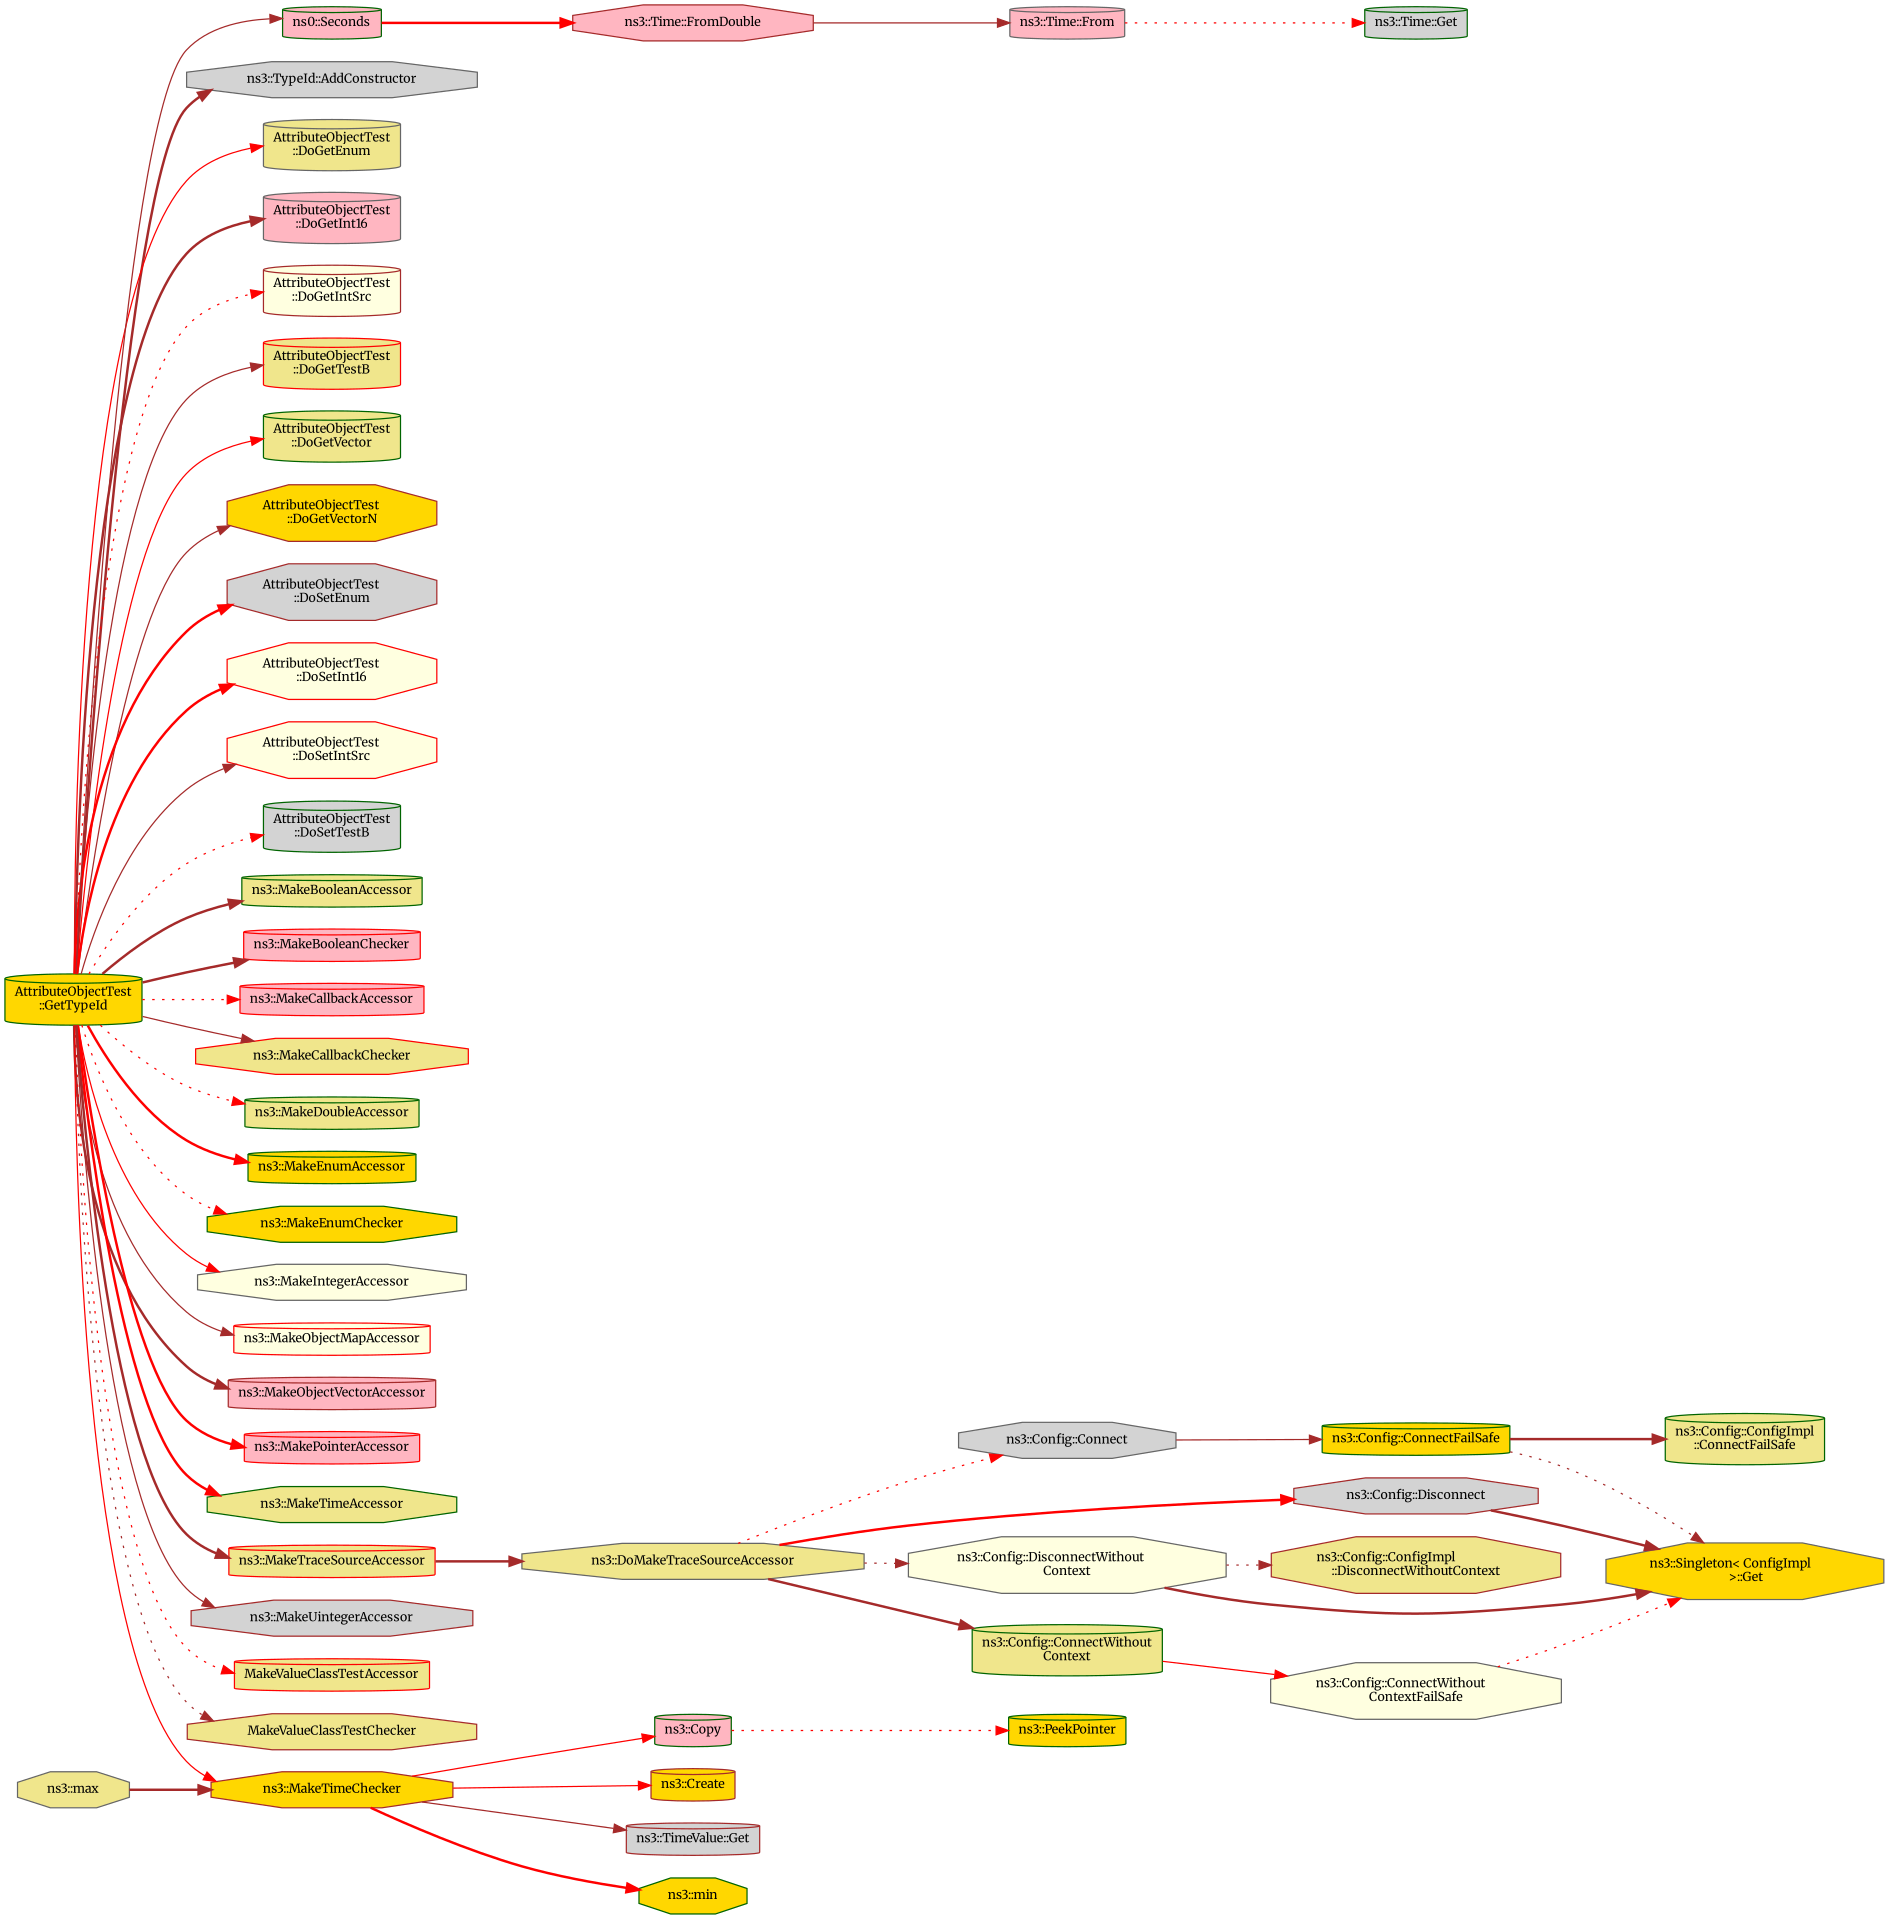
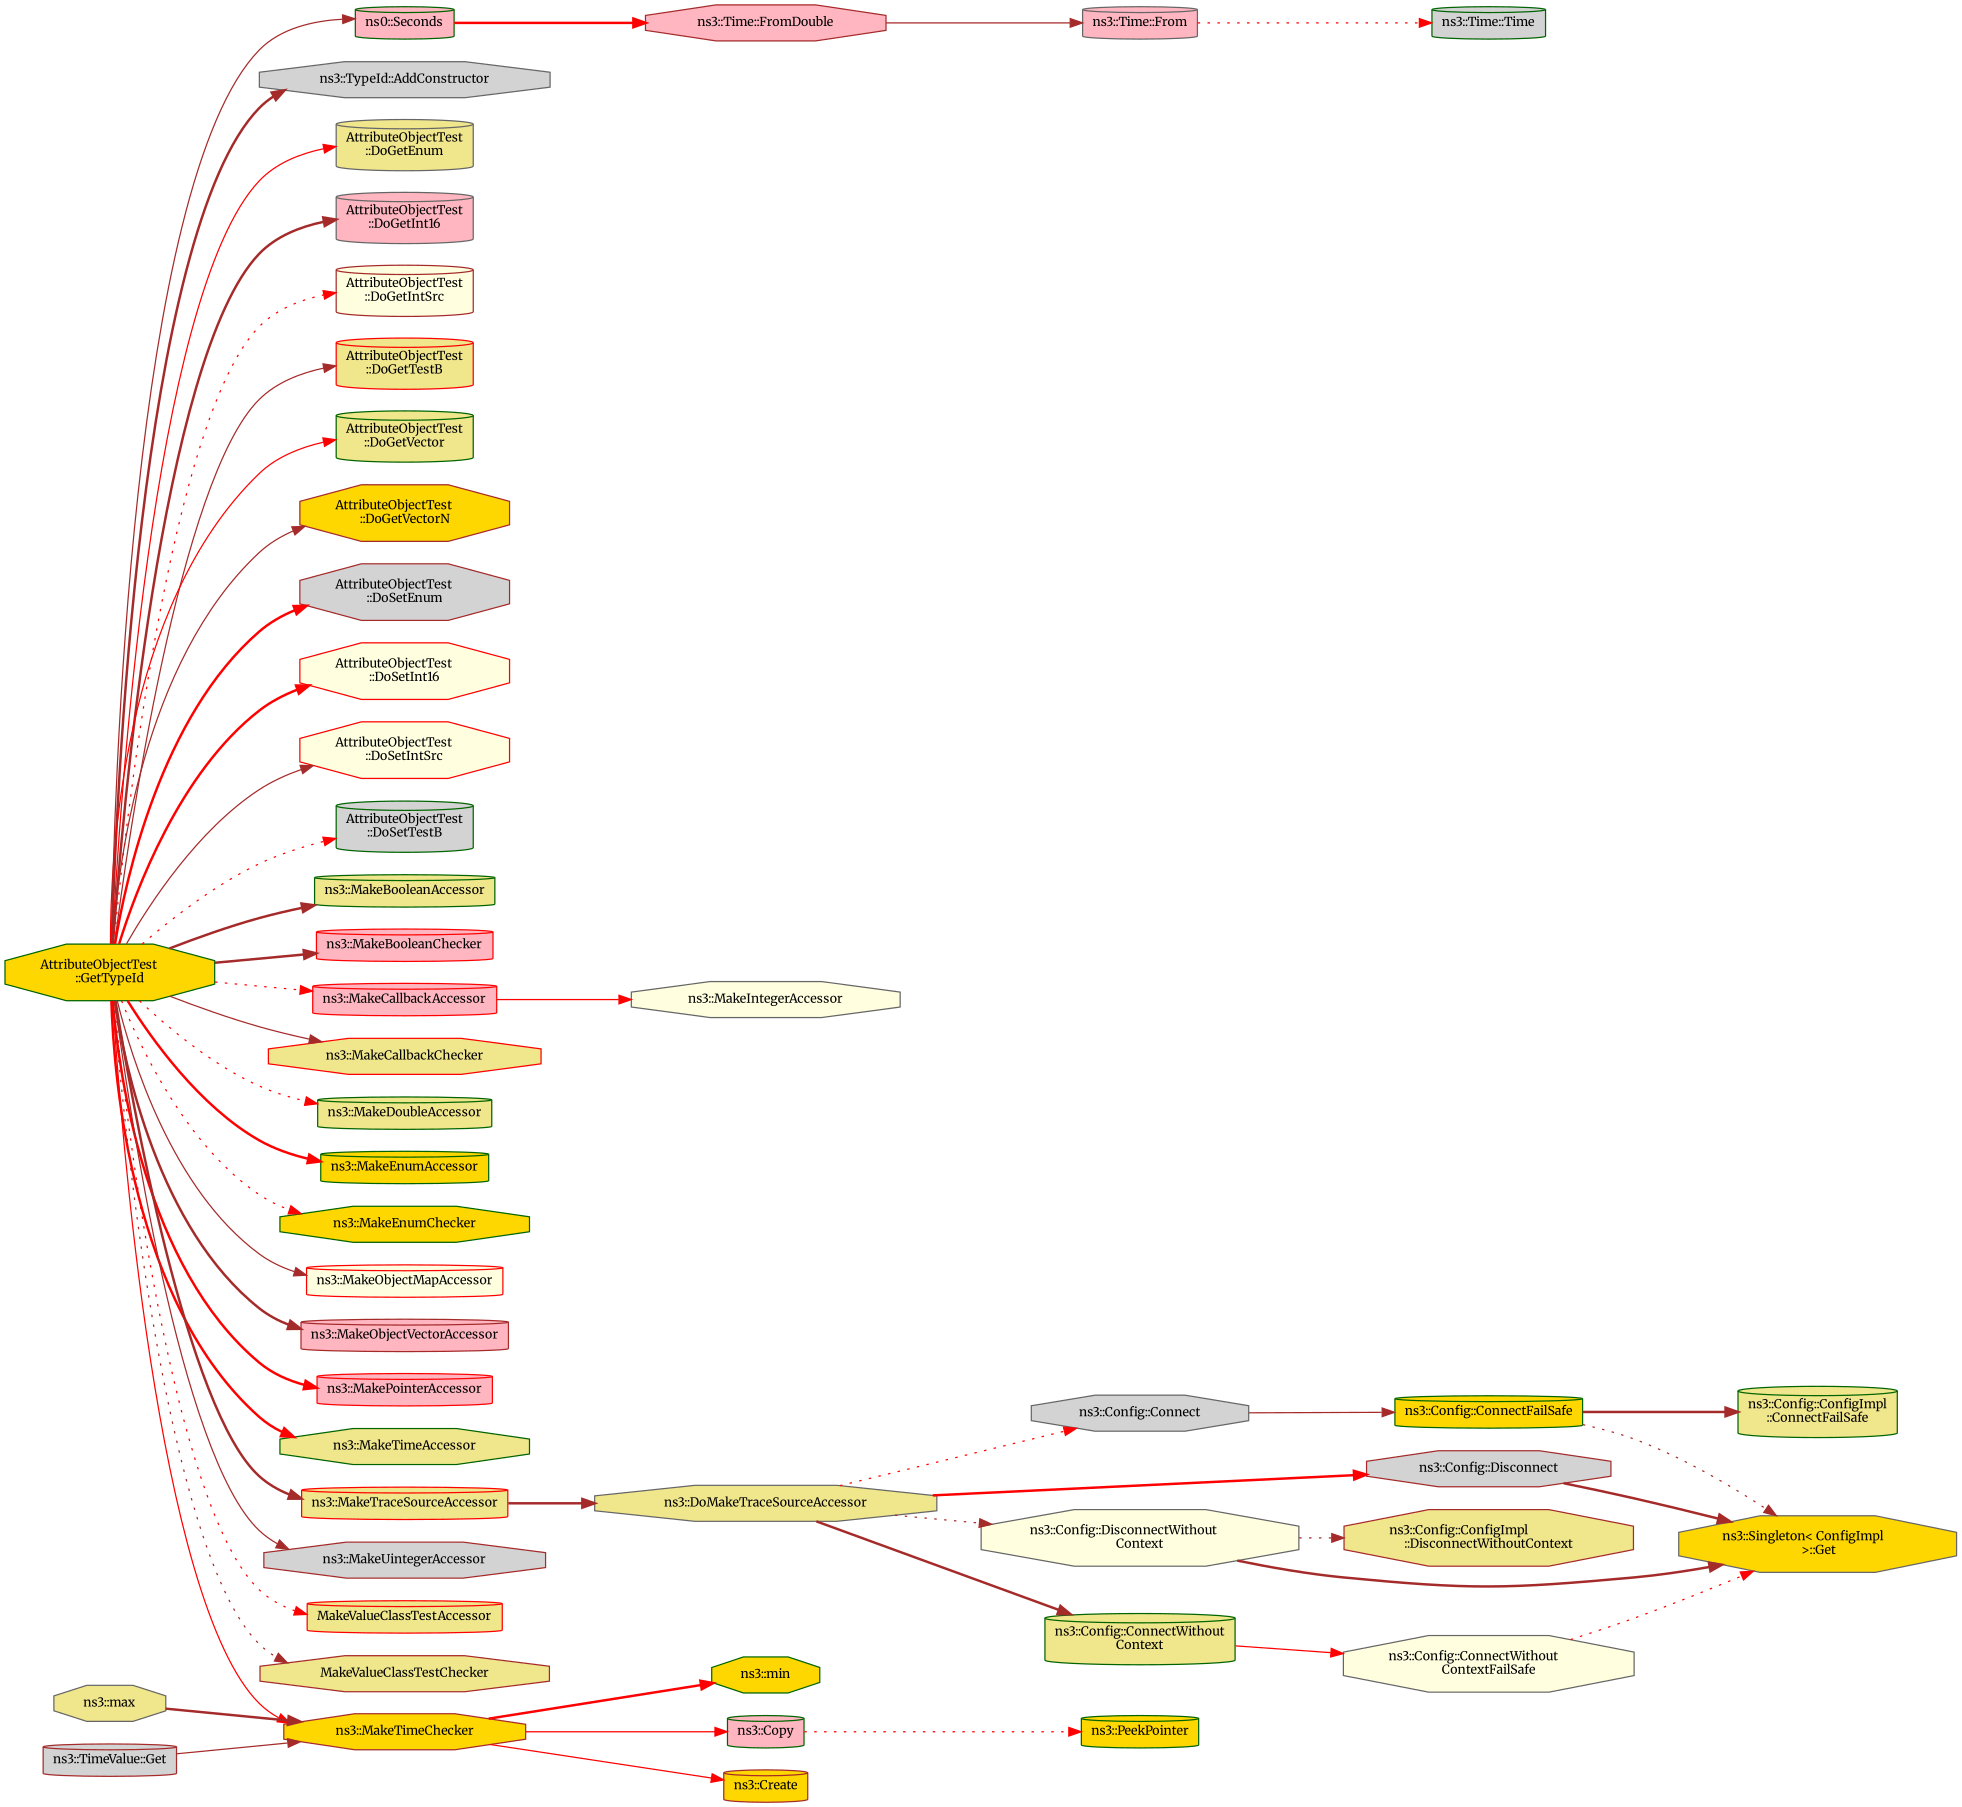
node "ns3::Time::Get": label "ns3::Time::Get" -> "ns3::Time::Time"
node "AttributeObjectTest ::GetTypeId": shape cylinder -> octagon
edge "AttributeObjectTest ::GetTypeId" -> "ns3::MakeIntegerAccessor": now "ns3::MakeCallbackAccessor" -> "ns3::MakeIntegerAccessor"
edge "ns3::MakeTimeChecker" -> "ns3::TimeValue::Get": reversed
